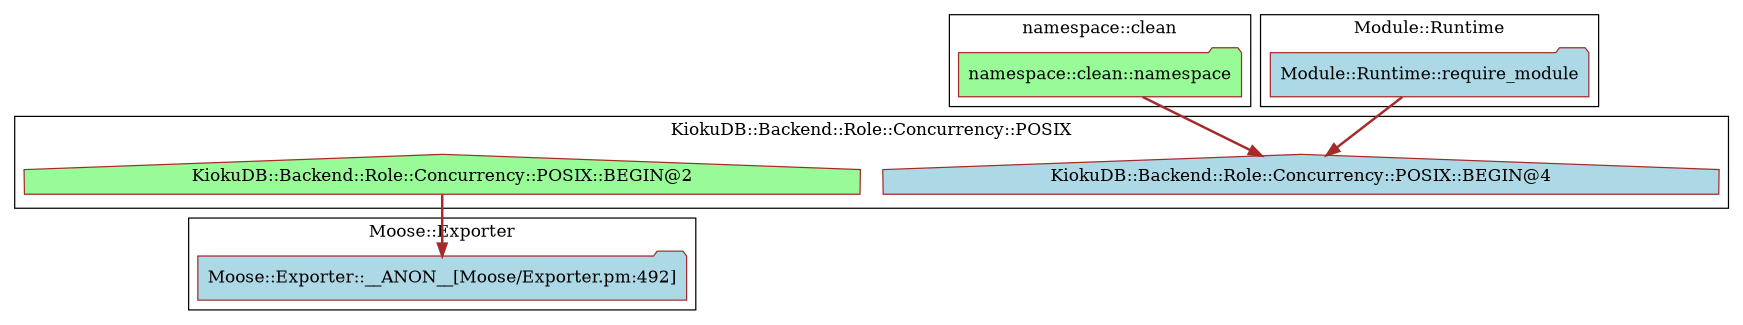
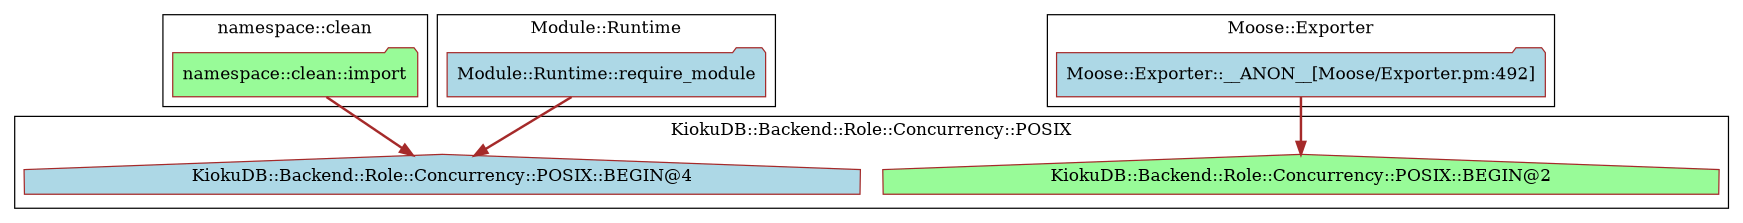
node "namespace::clean::namespace": label "namespace::clean::namespace" -> "namespace::clean::import"
edge "KiokuDB::Backend::Role::Concurrency::POSIX::BEGIN@2" -> "Moose::Exporter::__ANON__[Moose/Exporter.pm:492]": reversed
